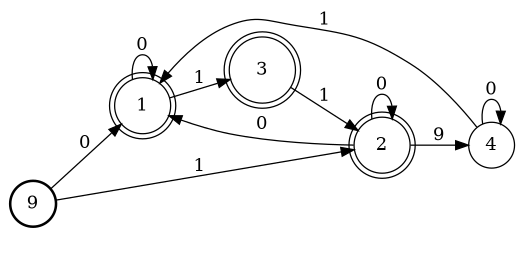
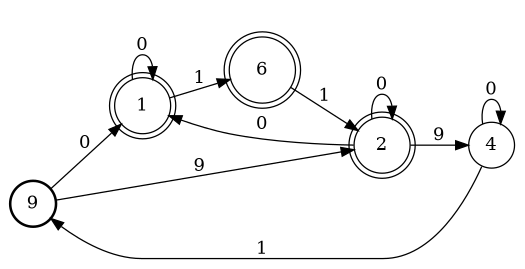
edge "4" -> "1": now "4" -> "9"
node "3": label "3" -> "6"
edge "9" -> "2": label "1" -> "9"
